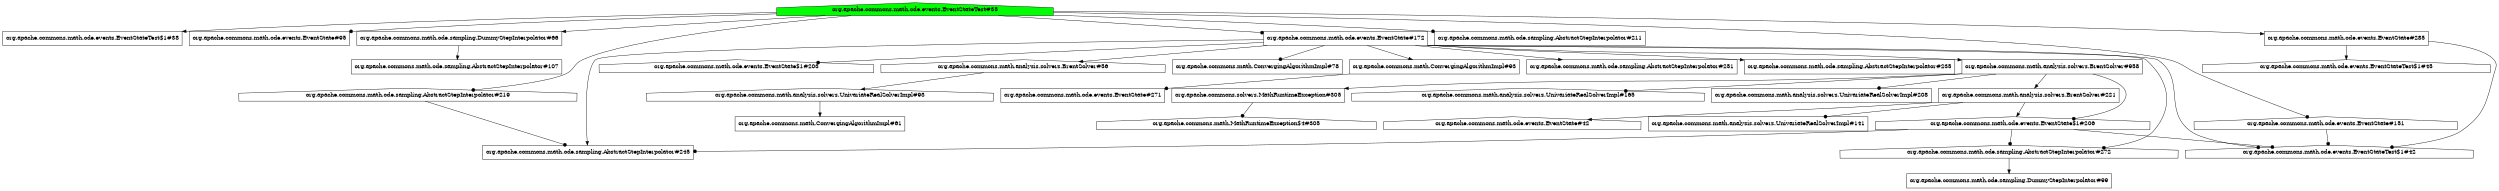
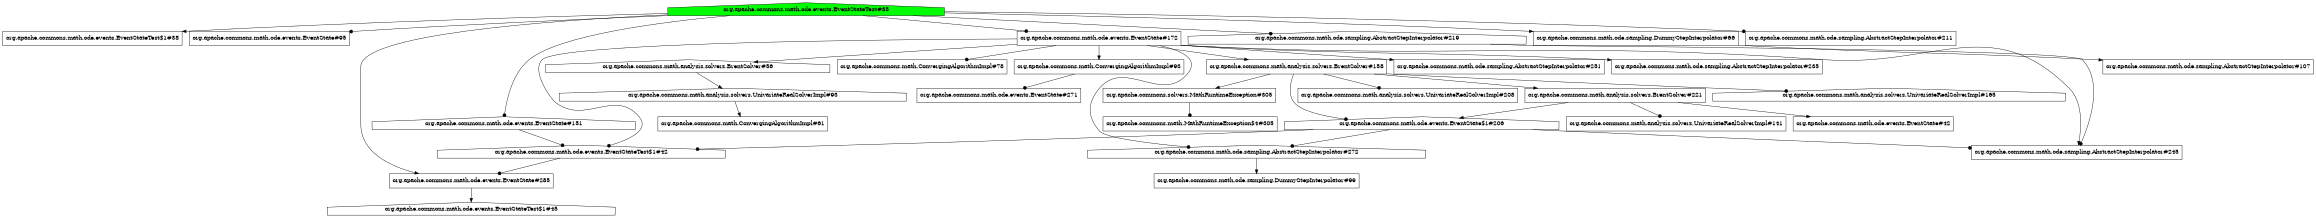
node "org.apache.commons.math.ode.events.EventState$1#203": removed
node "org.apache.commons.math.analysis.solvers.BrentSolver#958": label "org.apache.commons.math.analysis.solvers.BrentSolver#958" -> "org.apache.commons.math.analysis.solvers.BrentSolver#158"
edge "org.apache.commons.math.ode.events.EventState#285" -> "org.apache.commons.math.ode.events.EventStateTest$1#42": reversed
node "org.apache.commons.math.MathRuntimeException$4#305": shape house -> box
node "org.apache.commons.math.ode.events.EventState#42": shape house -> box
